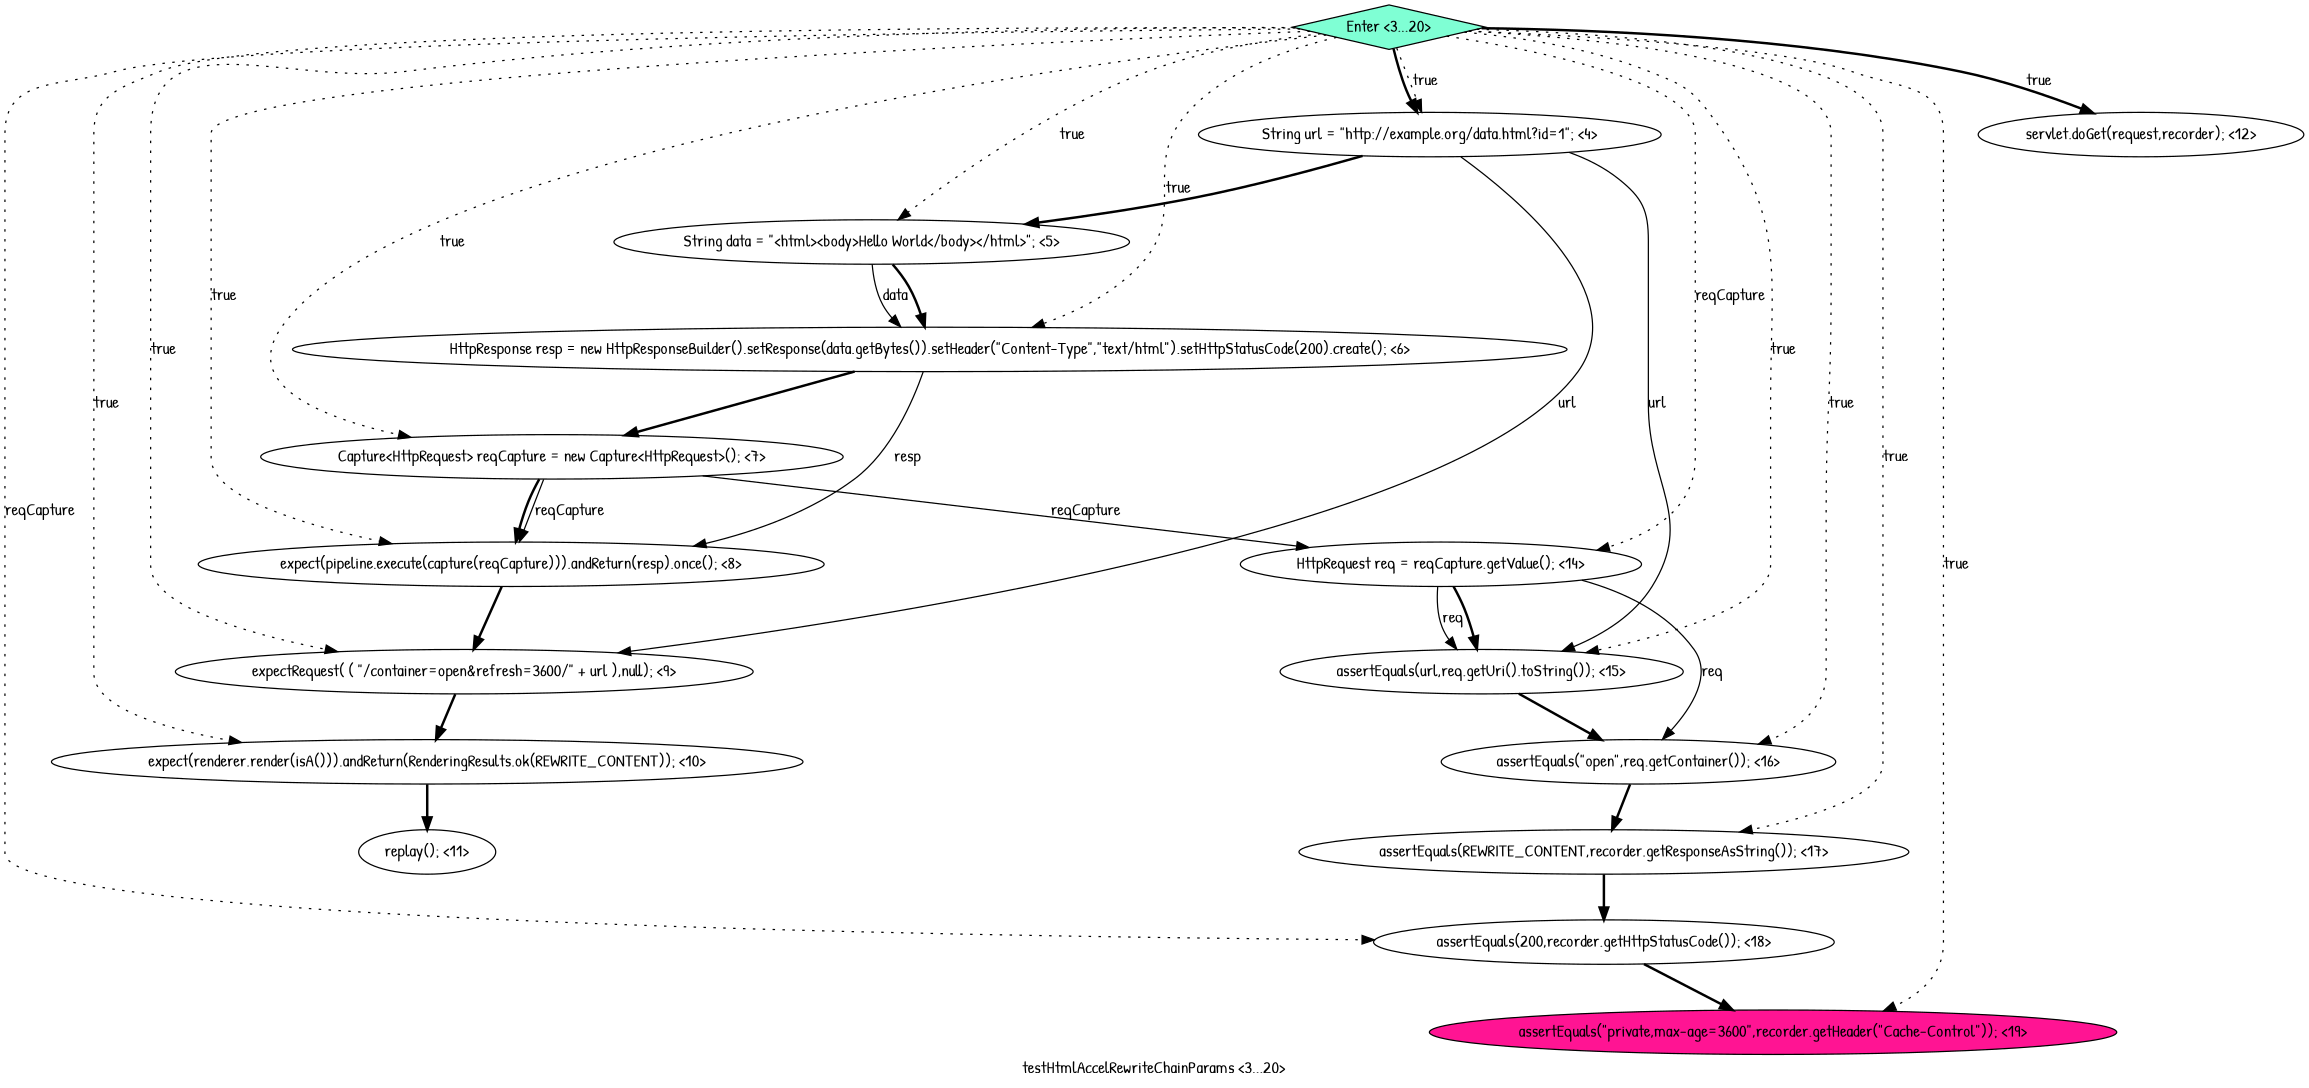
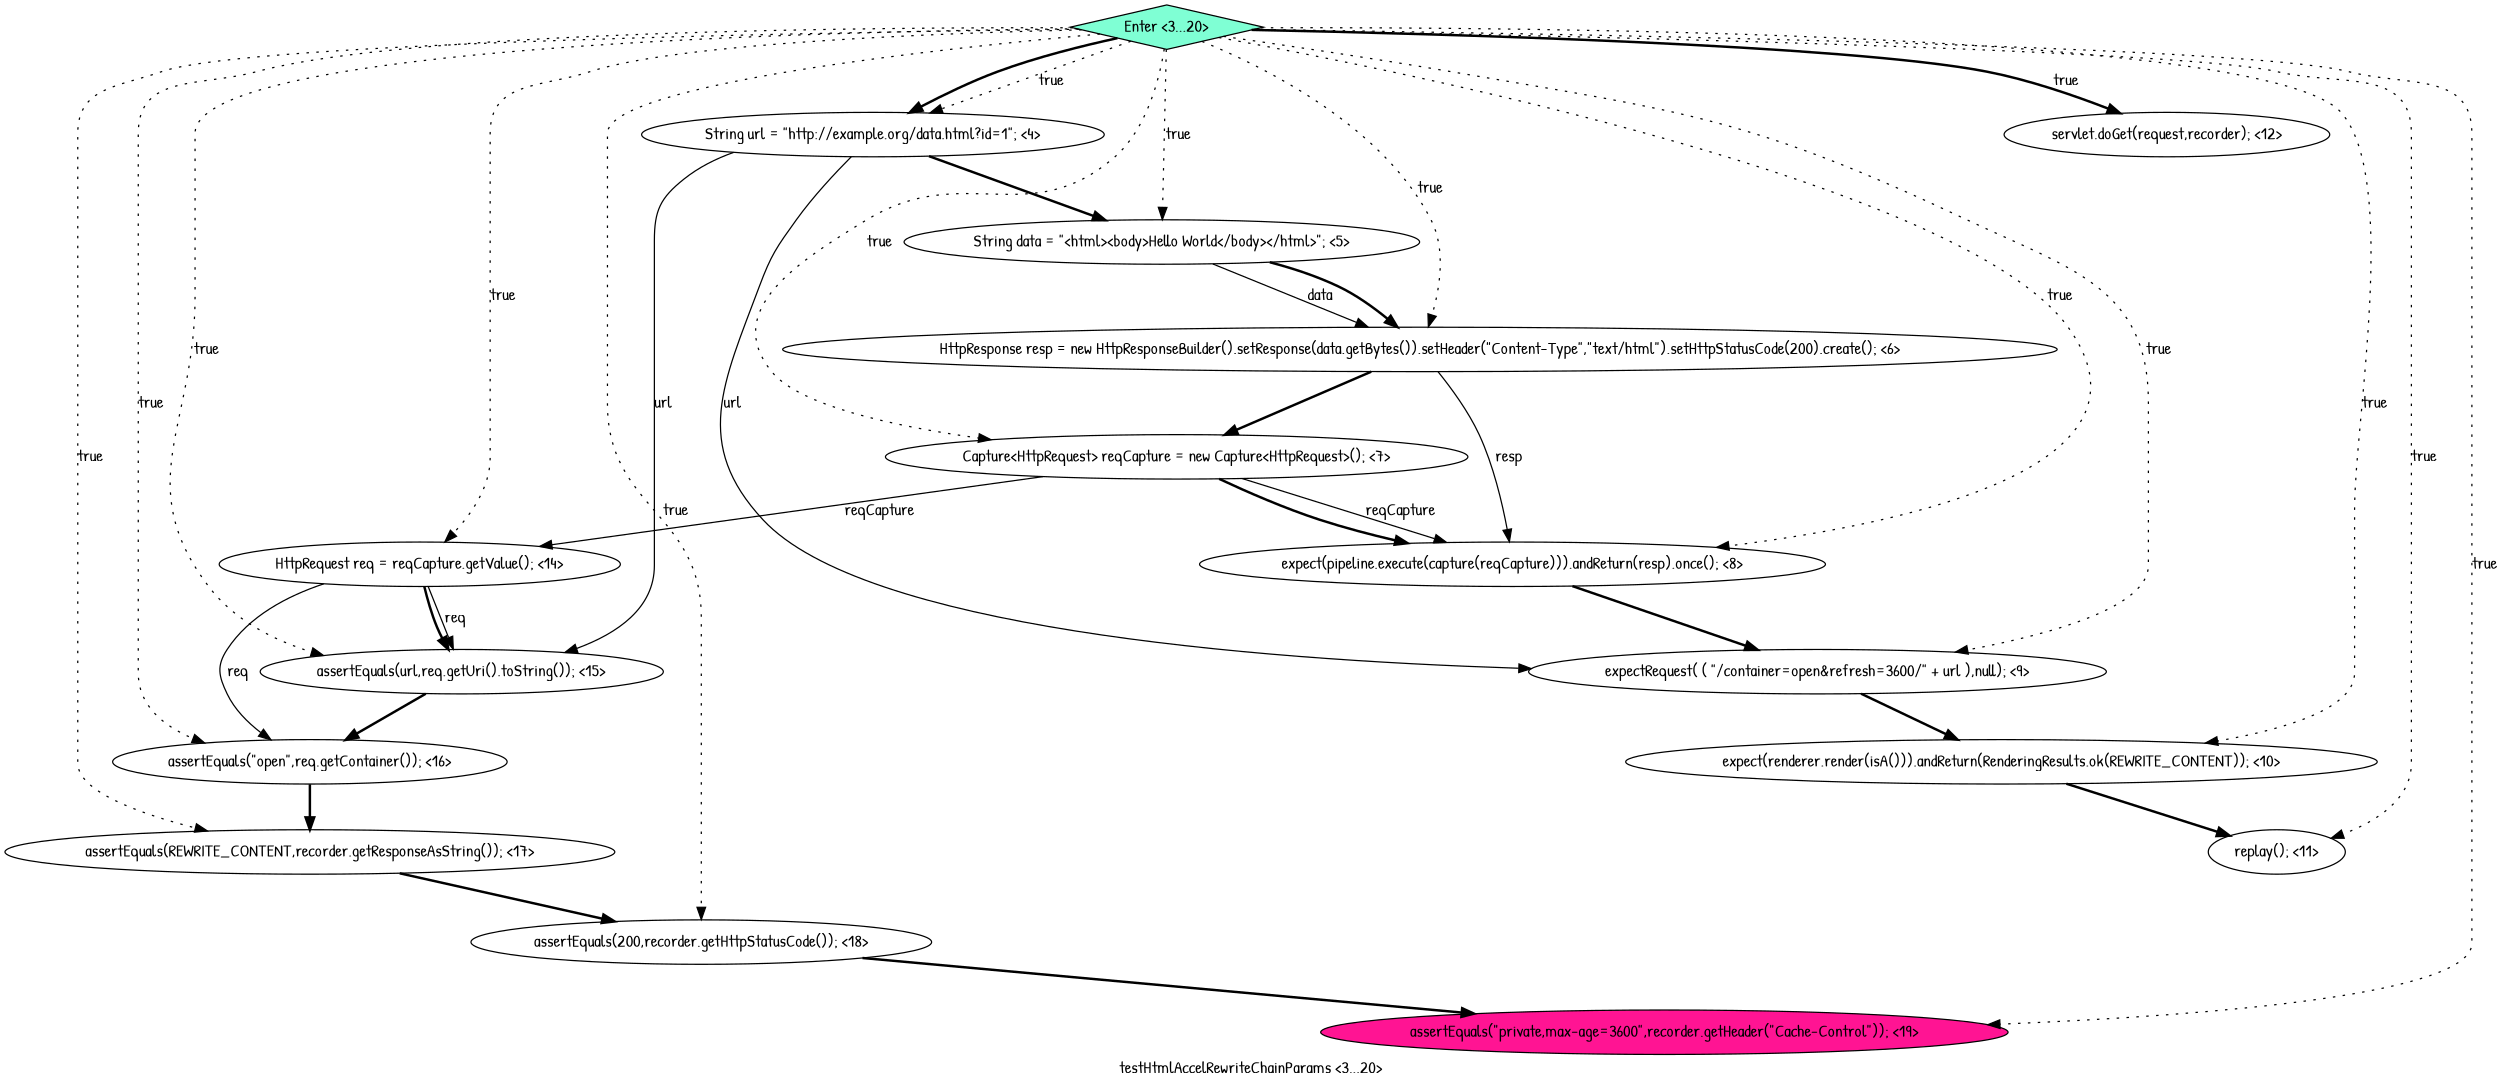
edge "Enter <3...20>" -> "replay(); <11>": added, label "true"
edge "Enter <3...20>" -> "HttpRequest req = reqCapture.getValue(); <14>": label "reqCapture" -> "true"
edge "Enter <3...20>" -> "assertEquals(200,recorder.getHttpStatusCode()); <18>": label "reqCapture" -> "true"
